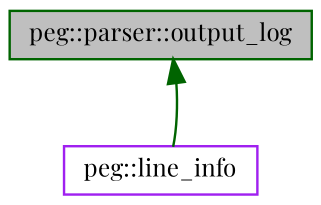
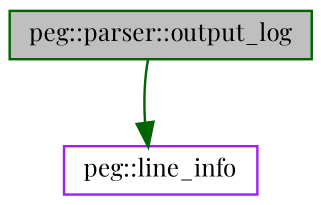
edge "peg::line_info" -> "peg::parser::output_log": reversed
